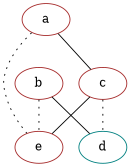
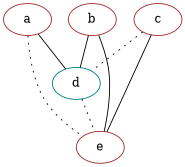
edge "a" -- "c": now "a" -- "d"
edge "b" -- "e": style dotted -> solid
edge "d" -- "e": added
